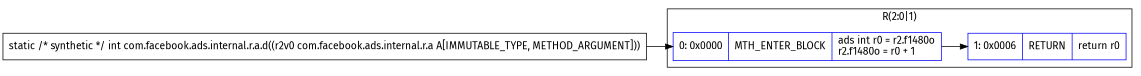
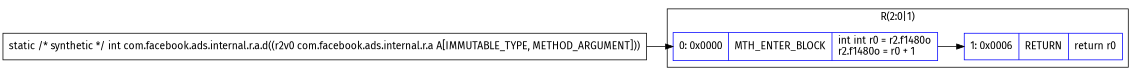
node "0: 0x0000": text "ads int r0 = r2.f1480o" -> "int int r0 = r2.f1480o"
